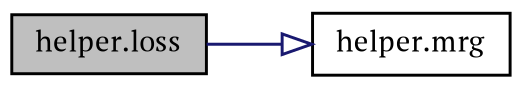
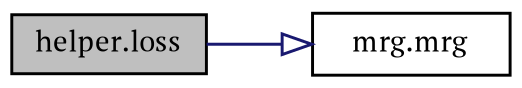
node "helper.mrg": label "helper.mrg" -> "mrg.mrg"
